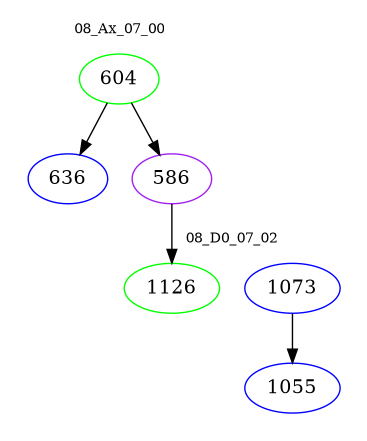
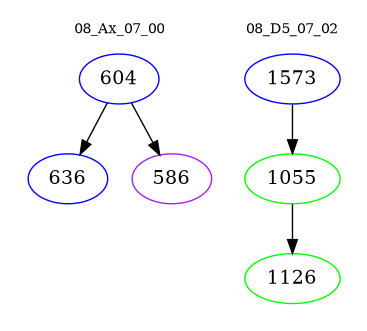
node "604": color green -> blue
edge "586" -> "1126": now "1055" -> "1126"
cluster "08_D0_07_02": label "08_D0_07_02" -> "08_D5_07_02"
node "1073": label "1073" -> "1573"
node "1055": color blue -> green
